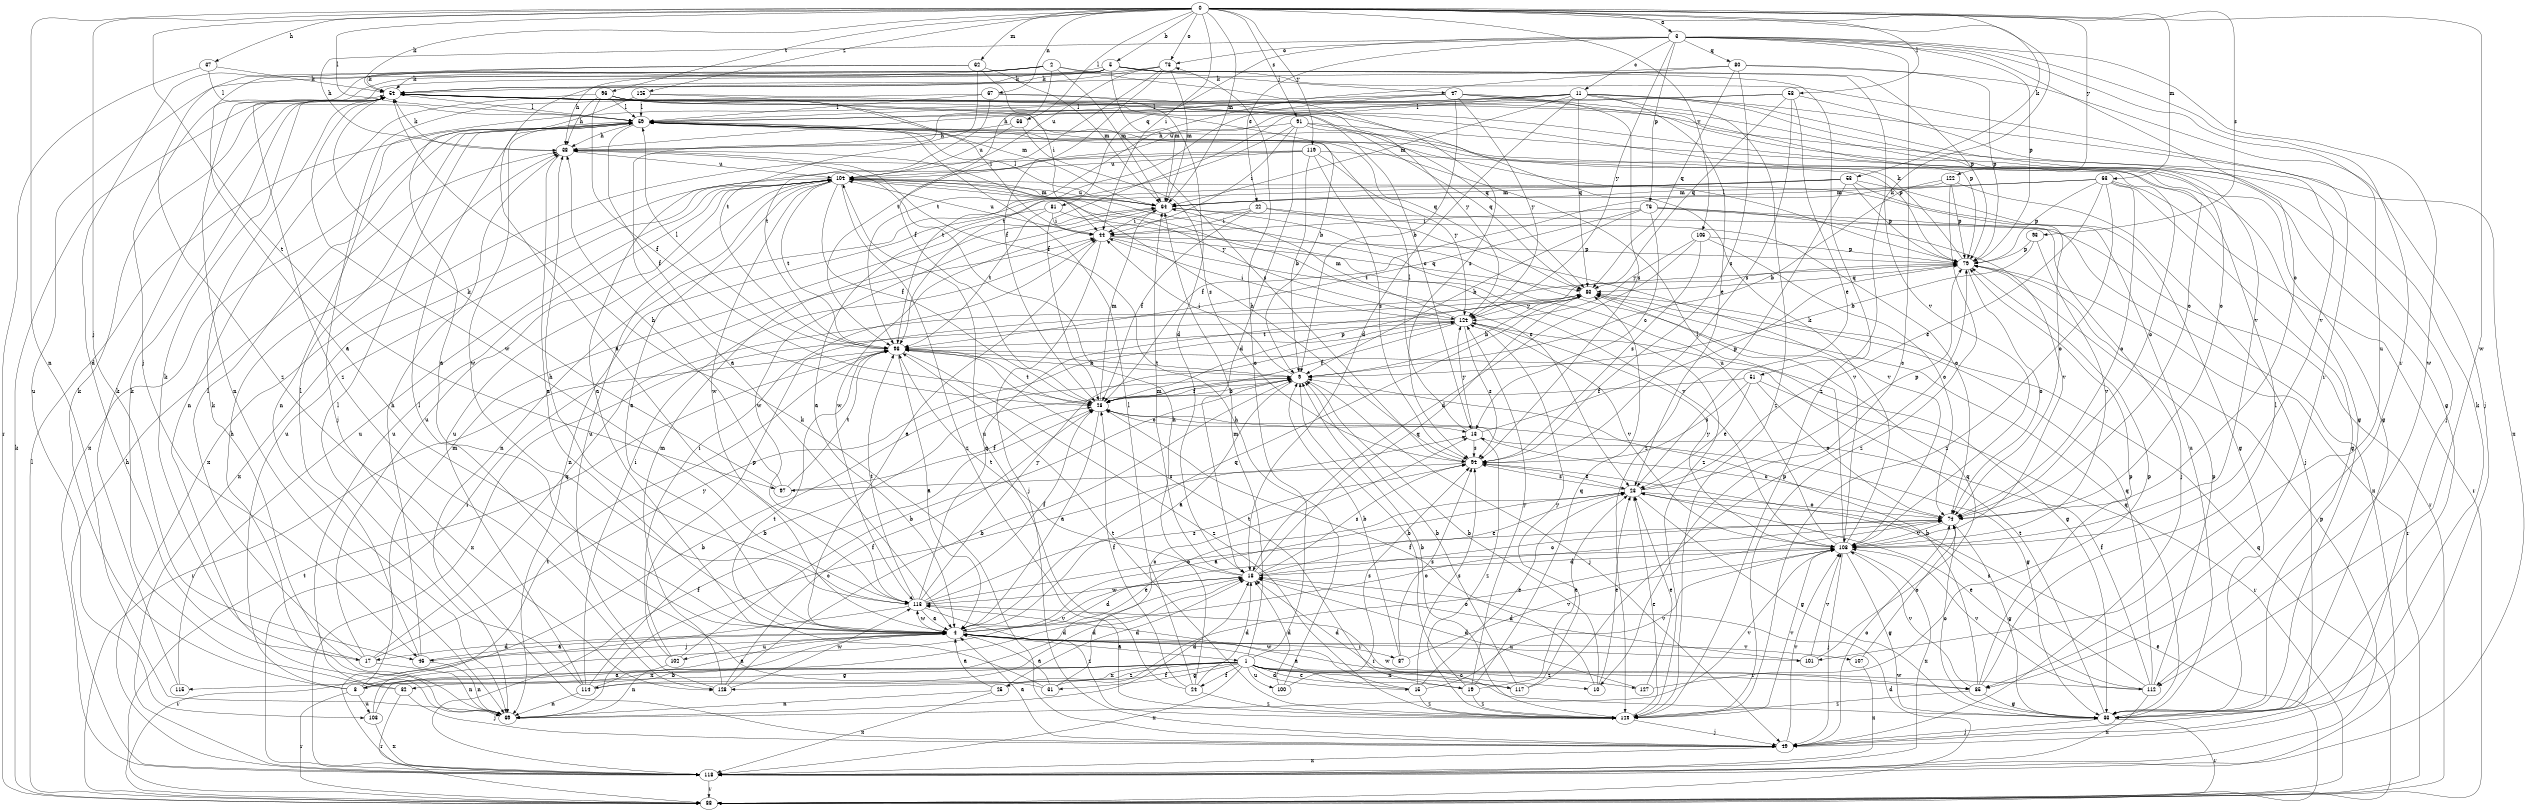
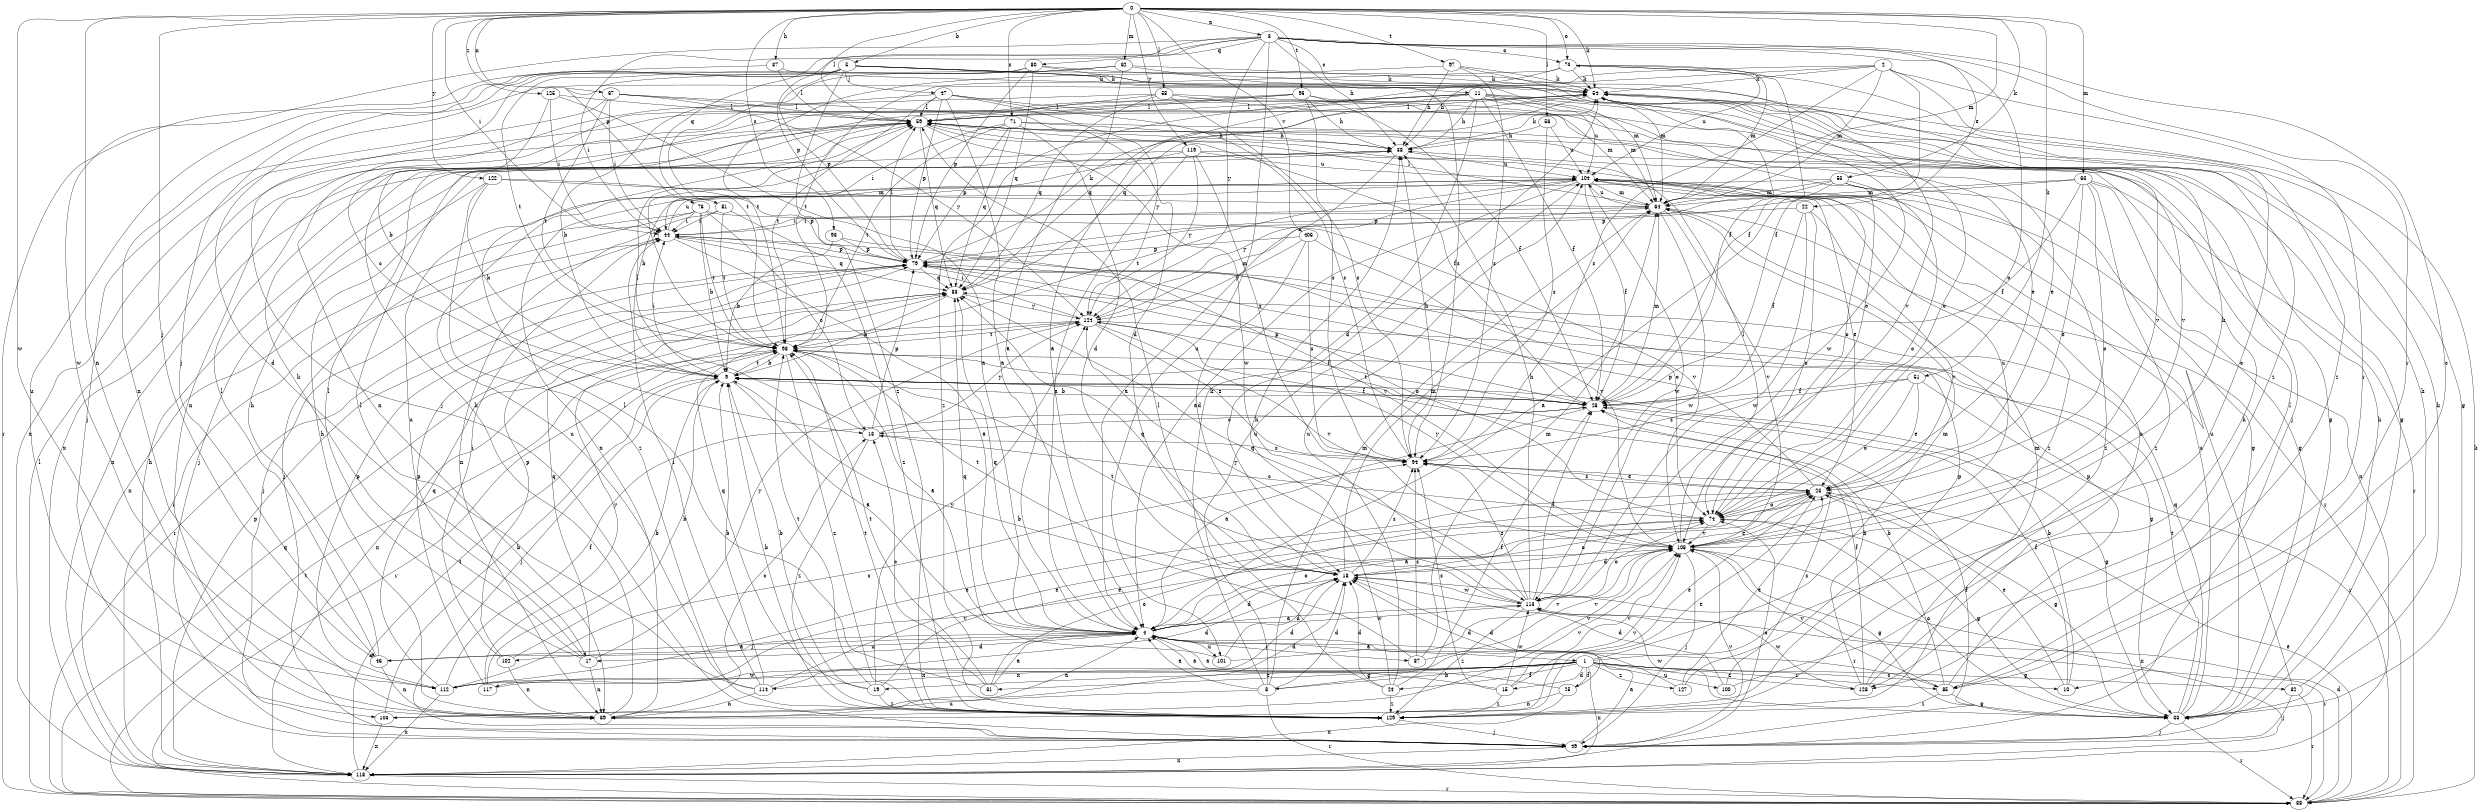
node "91": label "91" -> "71"
edge "67" -> "44": added, label "i"
node "106": label "106" -> "406"
edge "87" -> "64": added, label "m"
edge "94" -> "97": reversed
node "107": removed
node "115": removed
